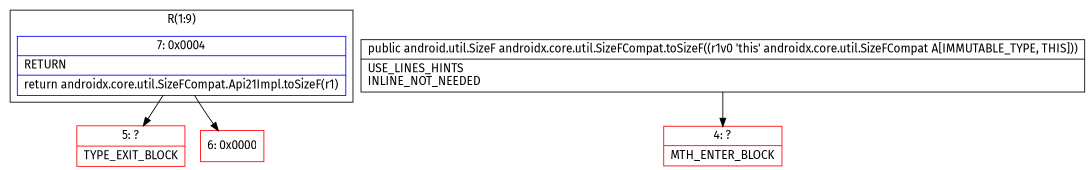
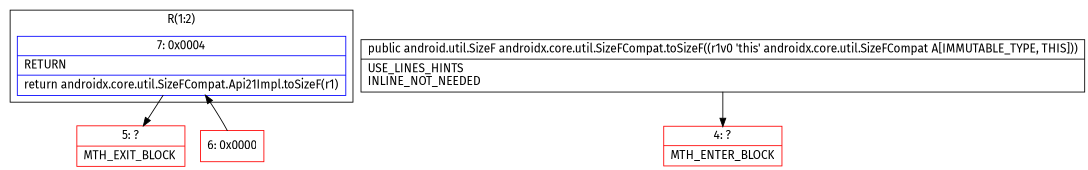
cluster "R(1:9)": label "R(1:9)" -> "R(1:2)"
edge "7: 0x0004" -> "6: 0x0000": reversed
node "5: ?": text "TYPE_EXIT_BLOCK" -> "MTH_EXIT_BLOCK"
